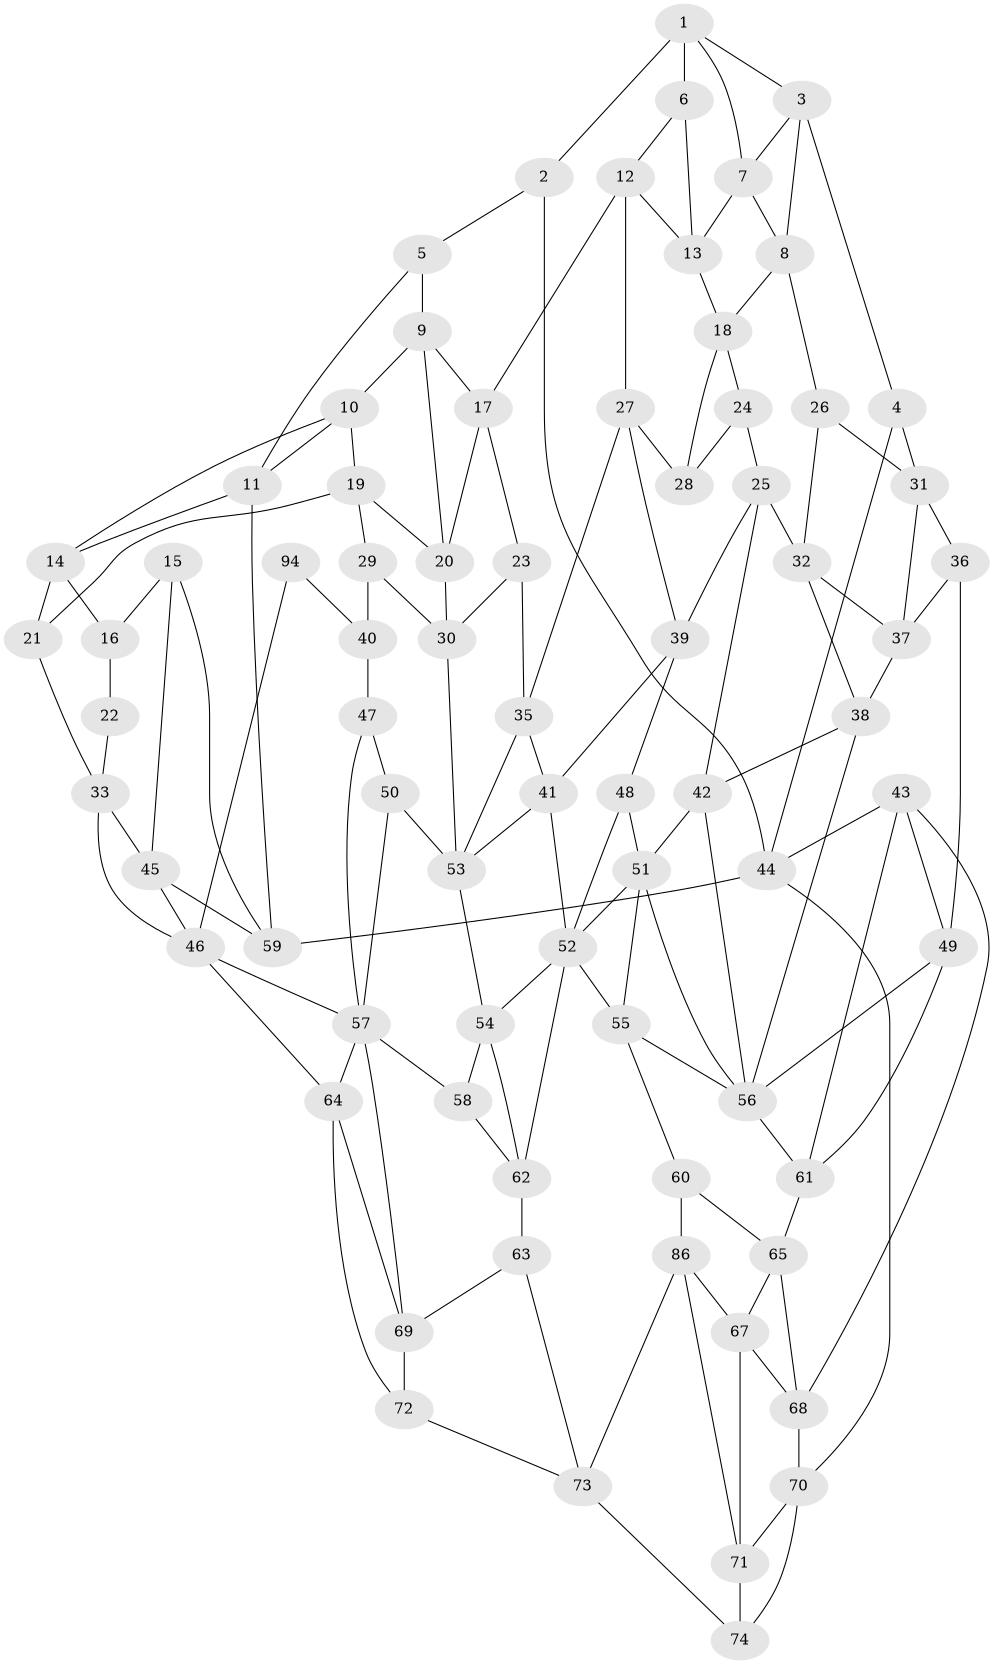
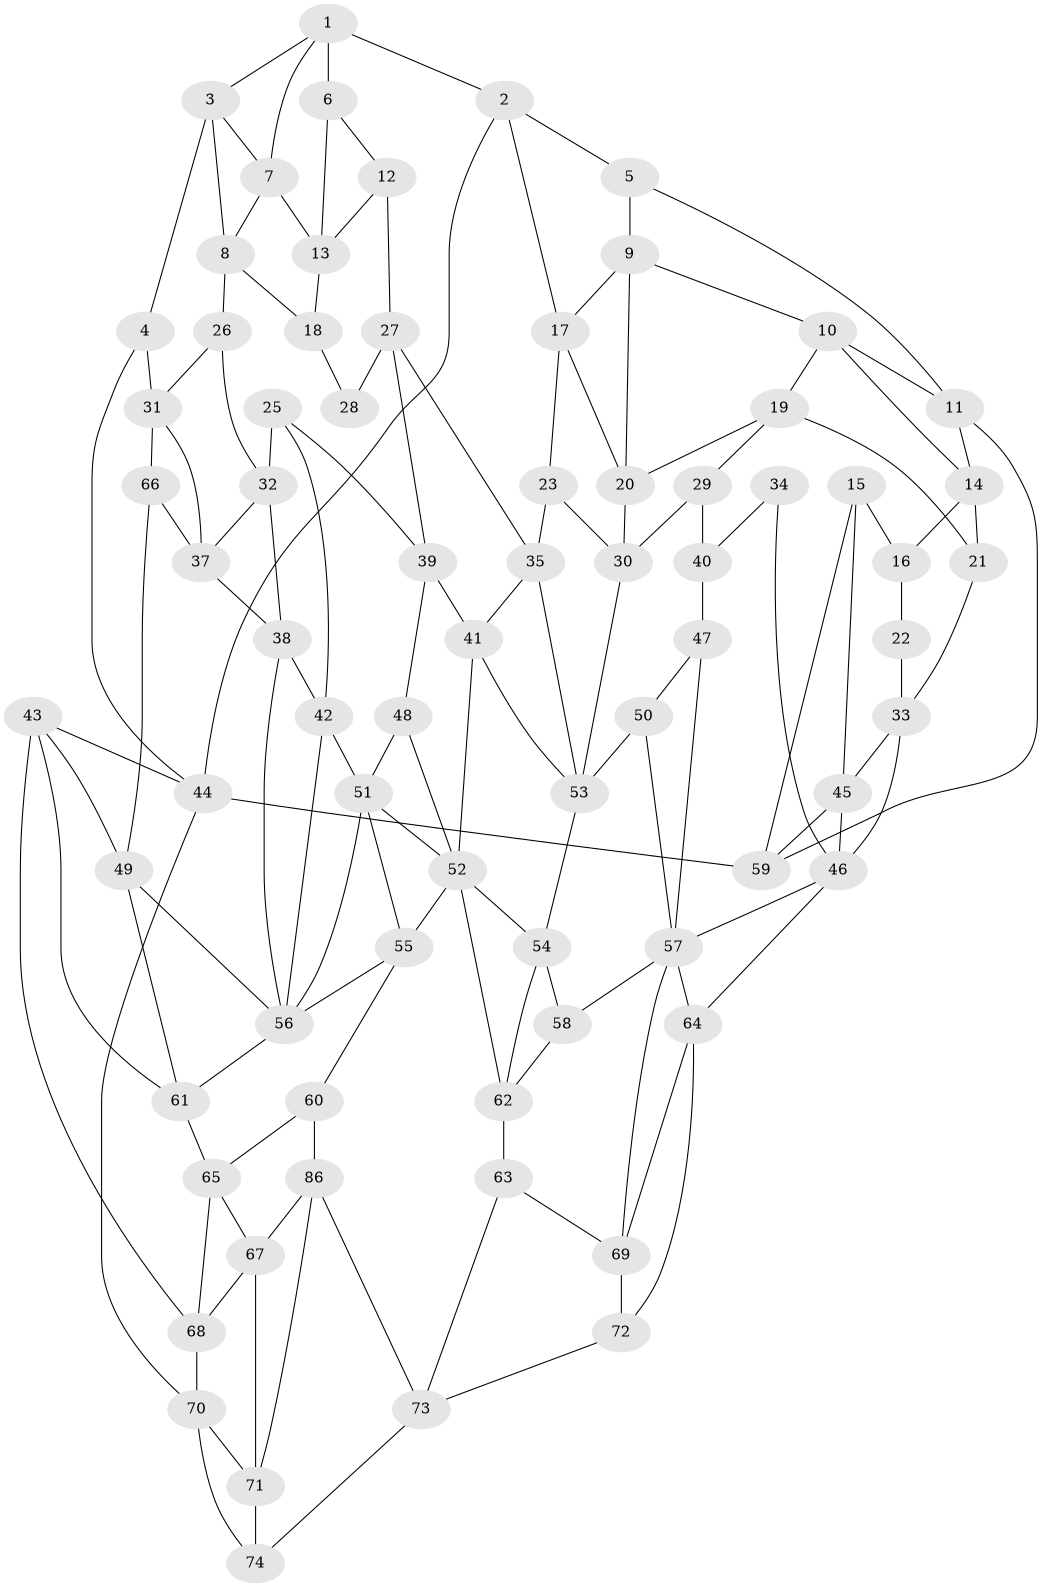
edge "12" -- "17": now "2" -- "17"
node "24": removed
node "94": label "94" -> "34"
node "36": label "36" -> "66"
